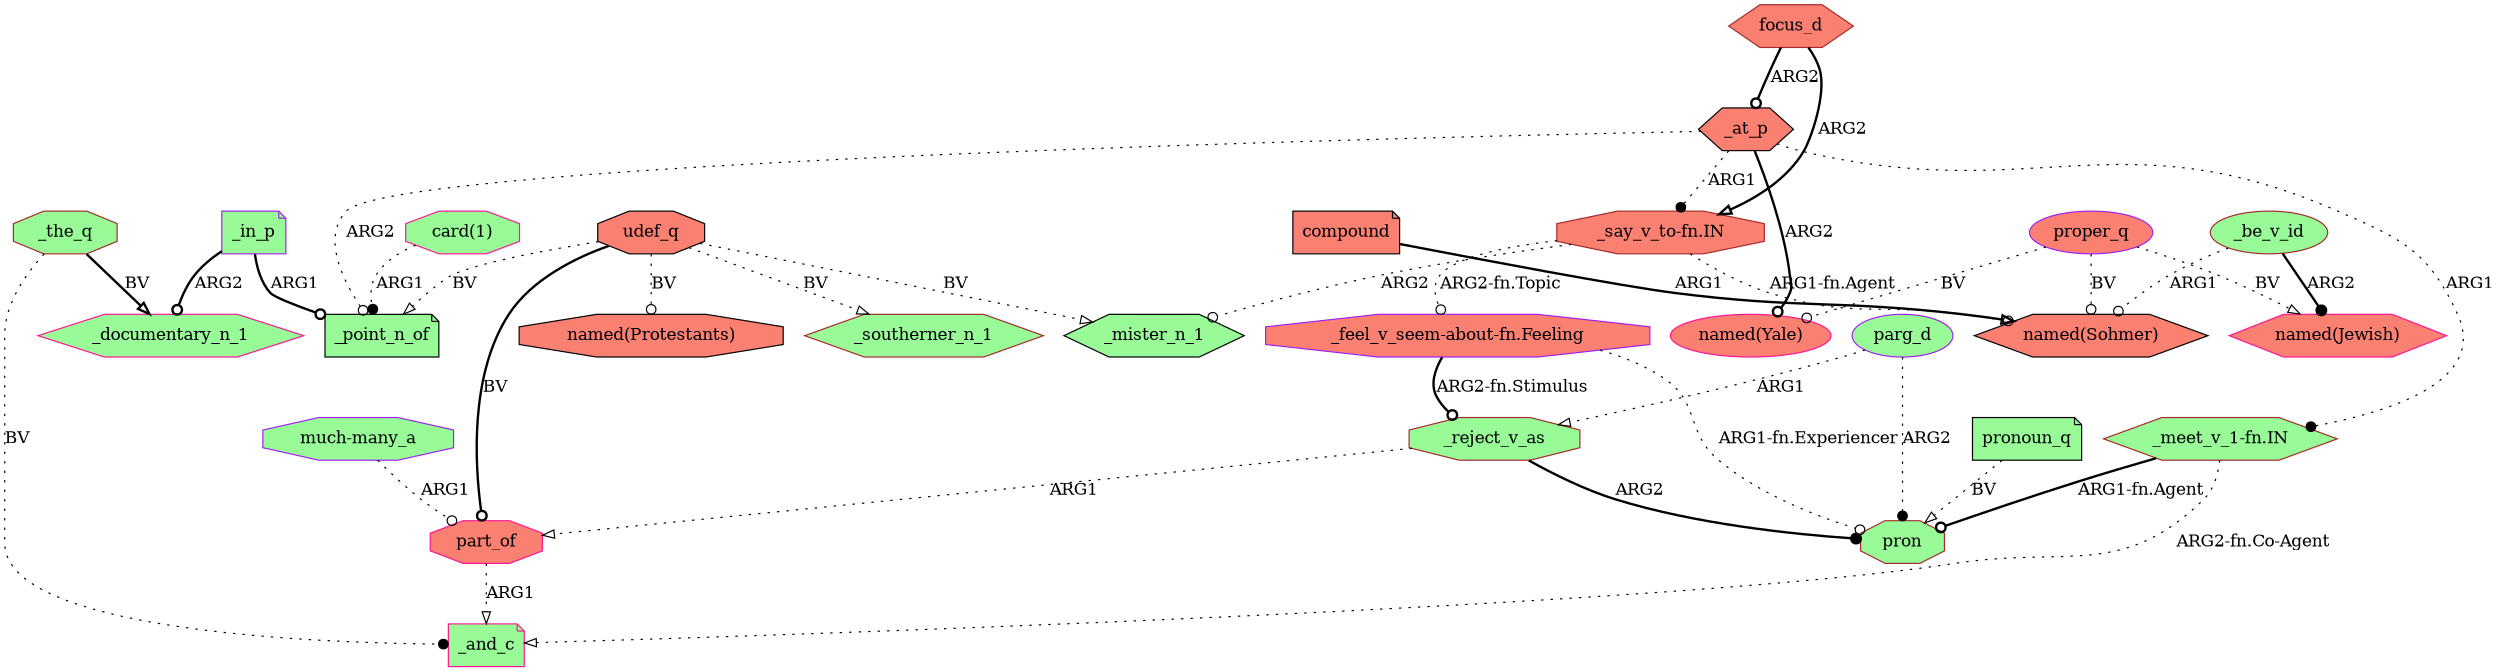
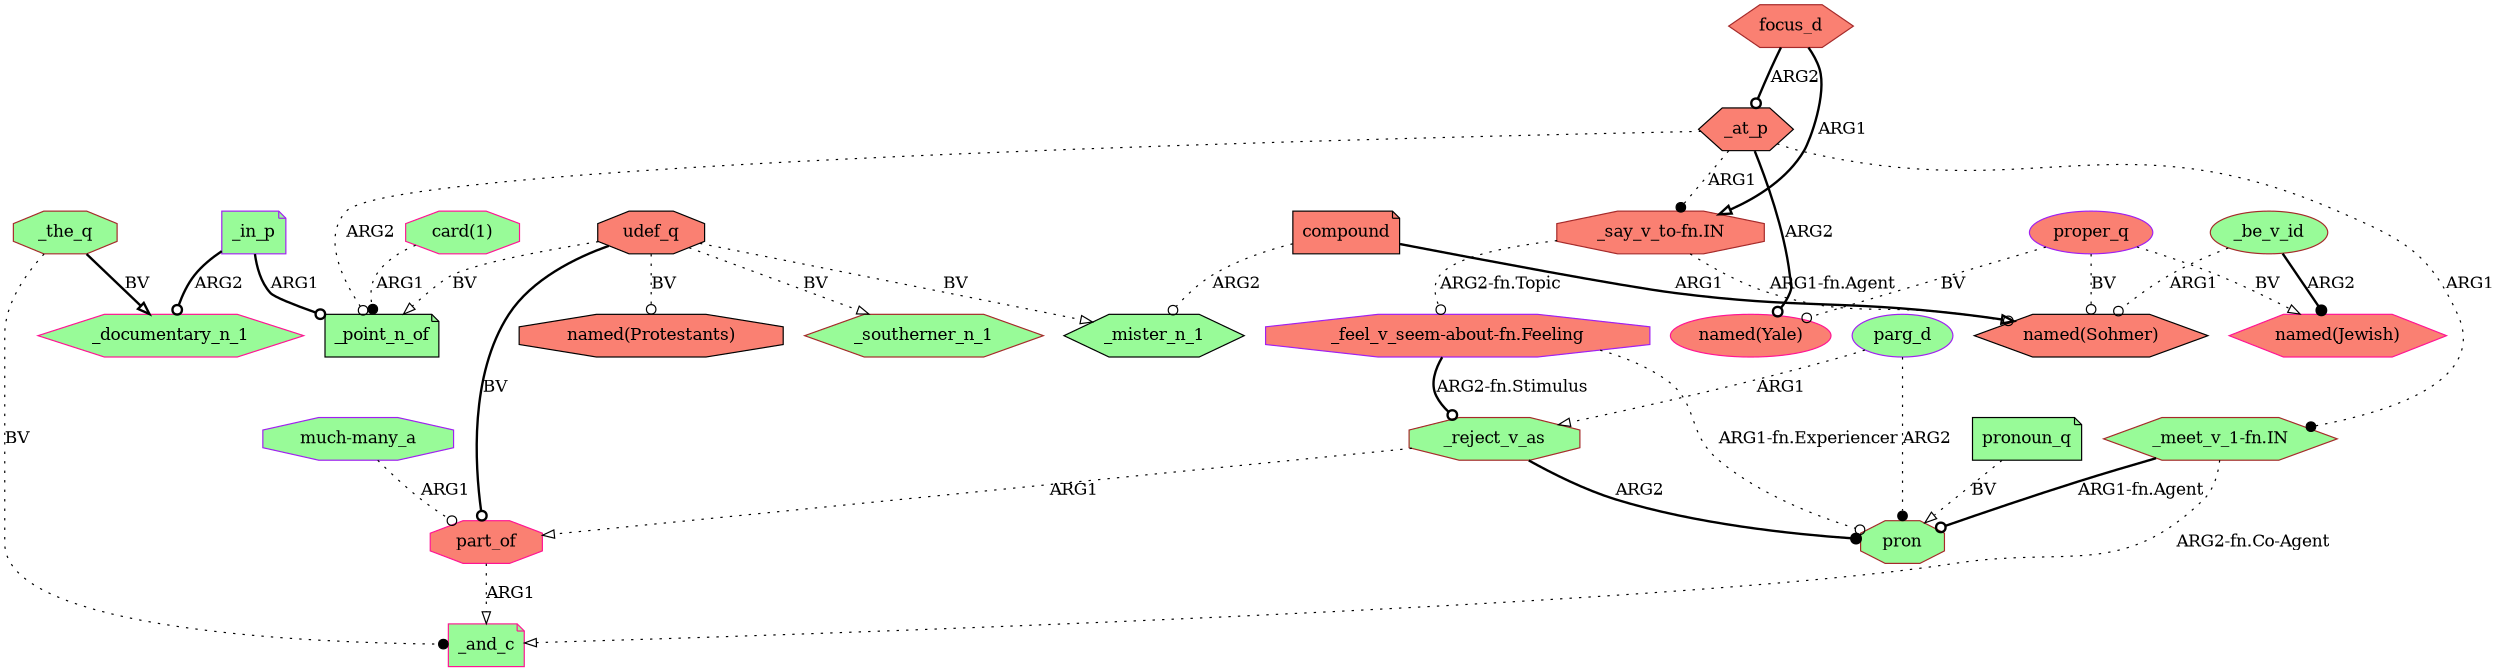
edge "focus_d" -> "_say_v_to-fn.IN": label "ARG2" -> "ARG1"
edge "_say_v_to-fn.IN" -> "_mister_n_1": now "compound" -> "_mister_n_1"
